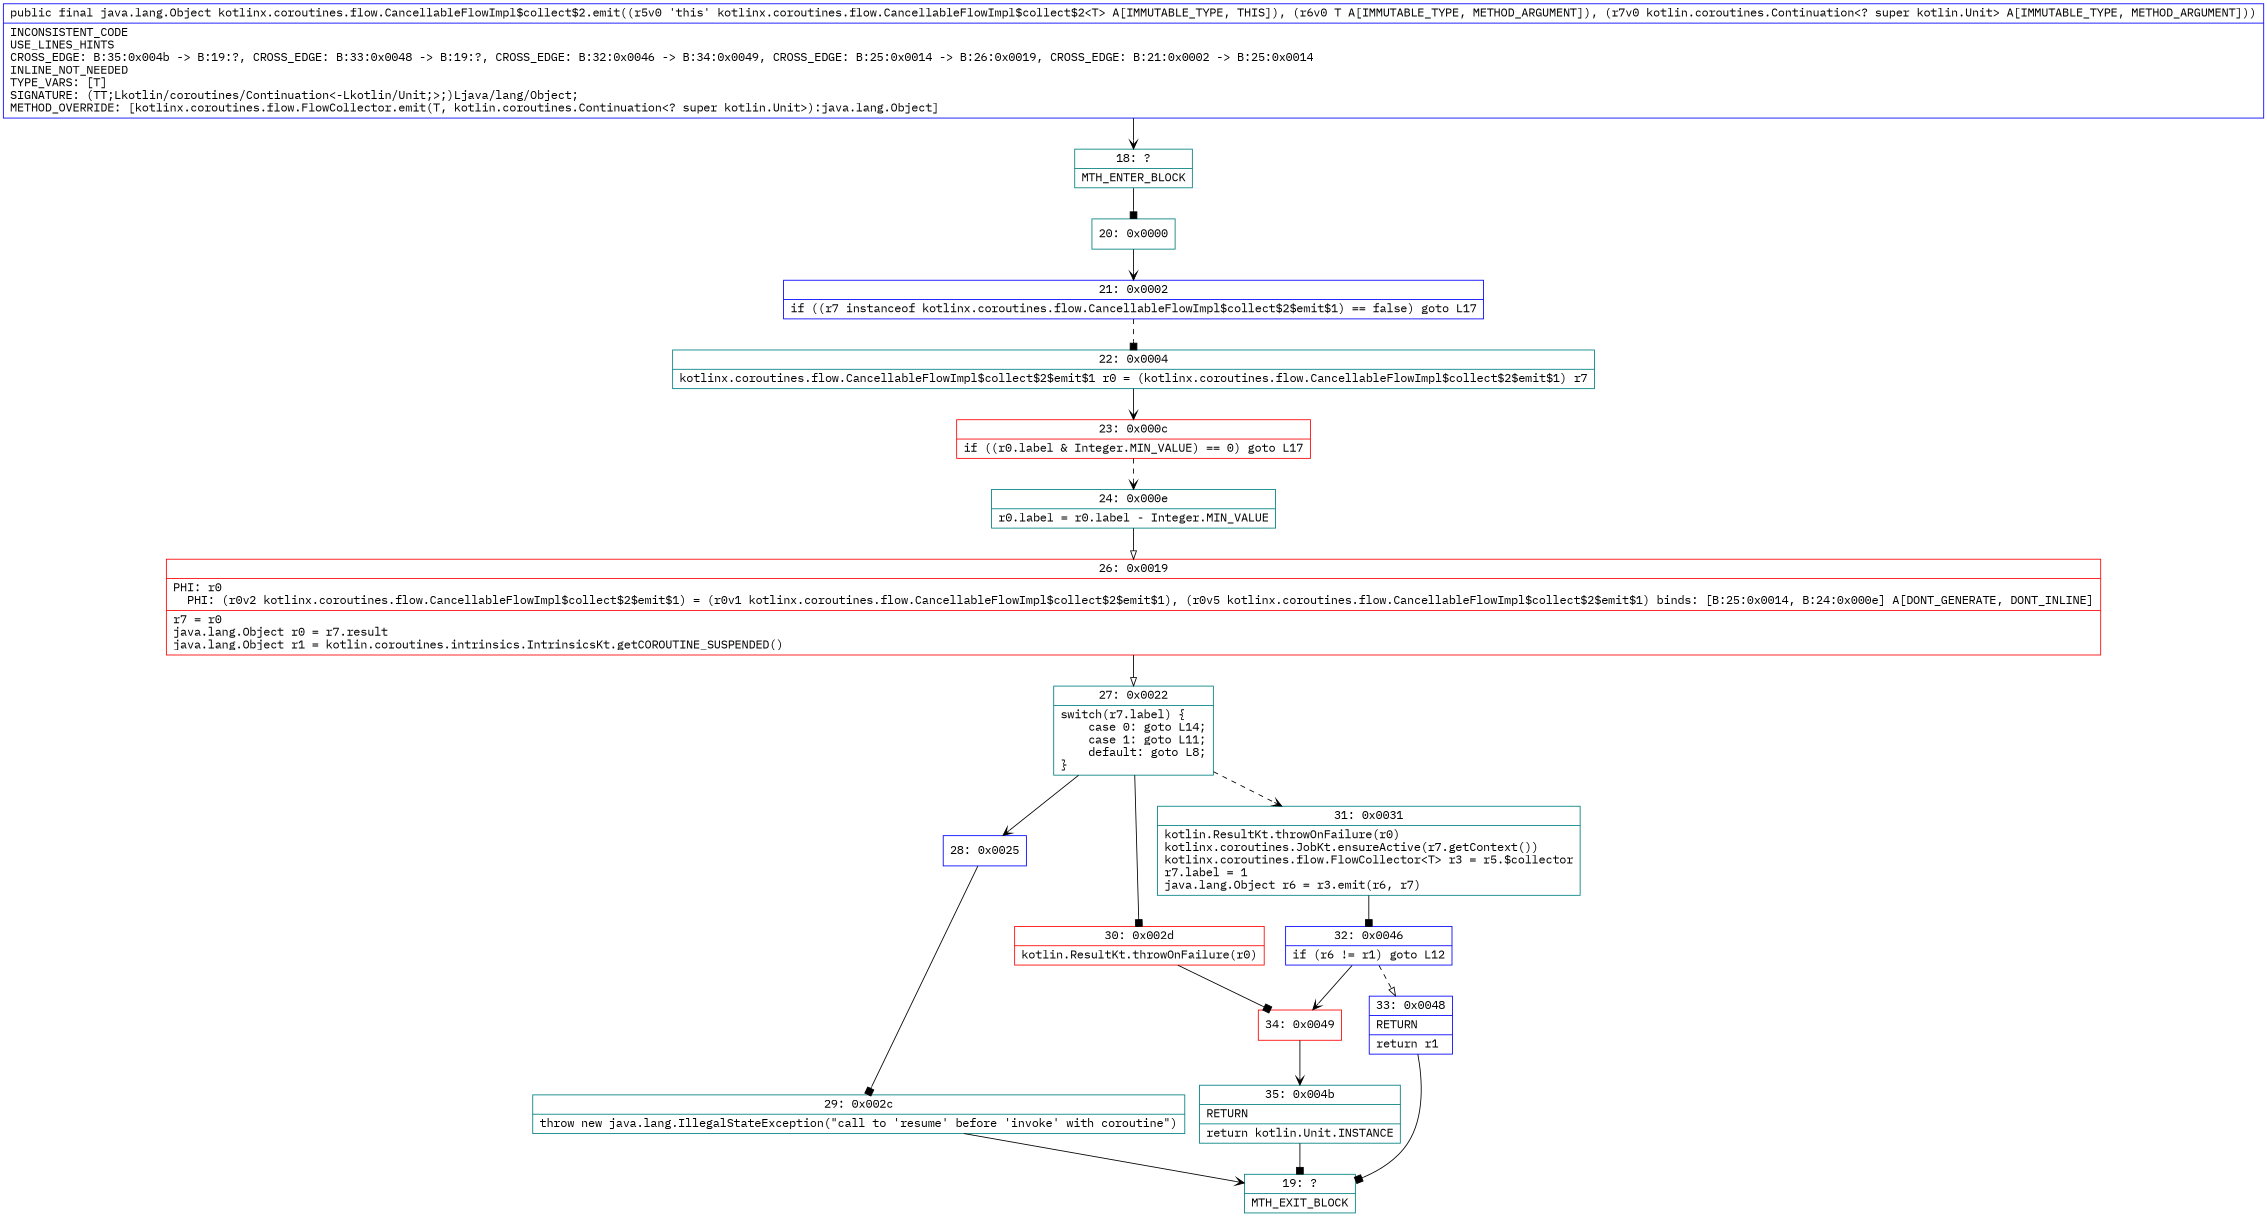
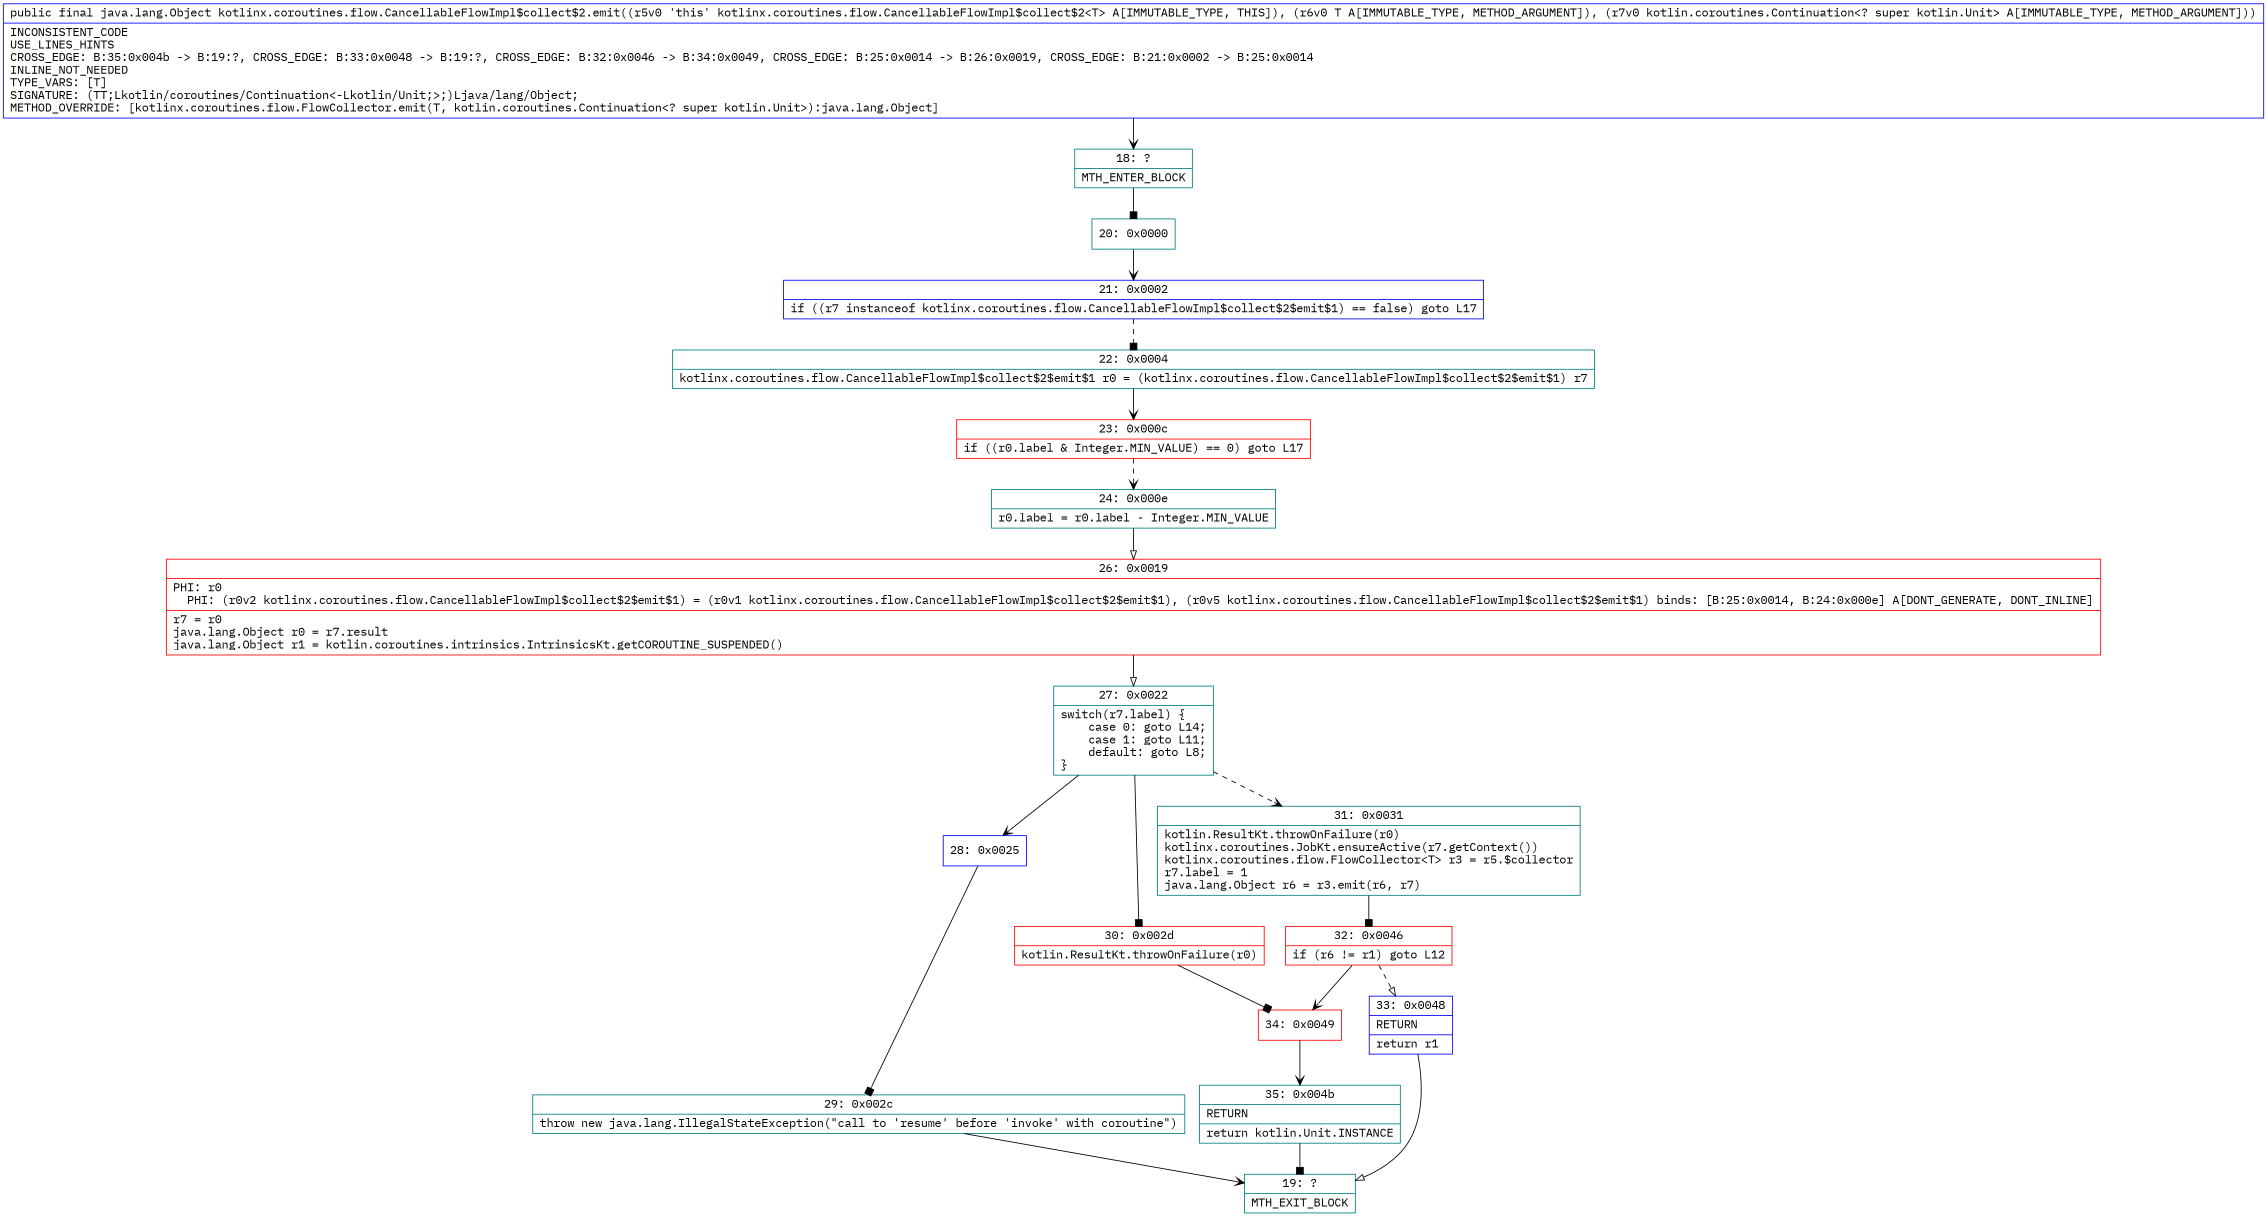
node "32: 0x0046": color blue -> red
edge "33: 0x0048" -> "19: ?": arrowhead box -> onormal
